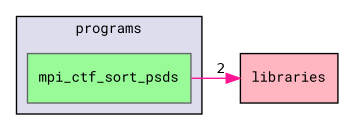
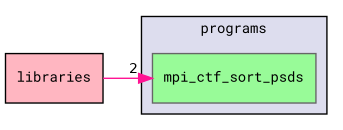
edge "mpi_ctf_sort_psds" -> "libraries": reversed
